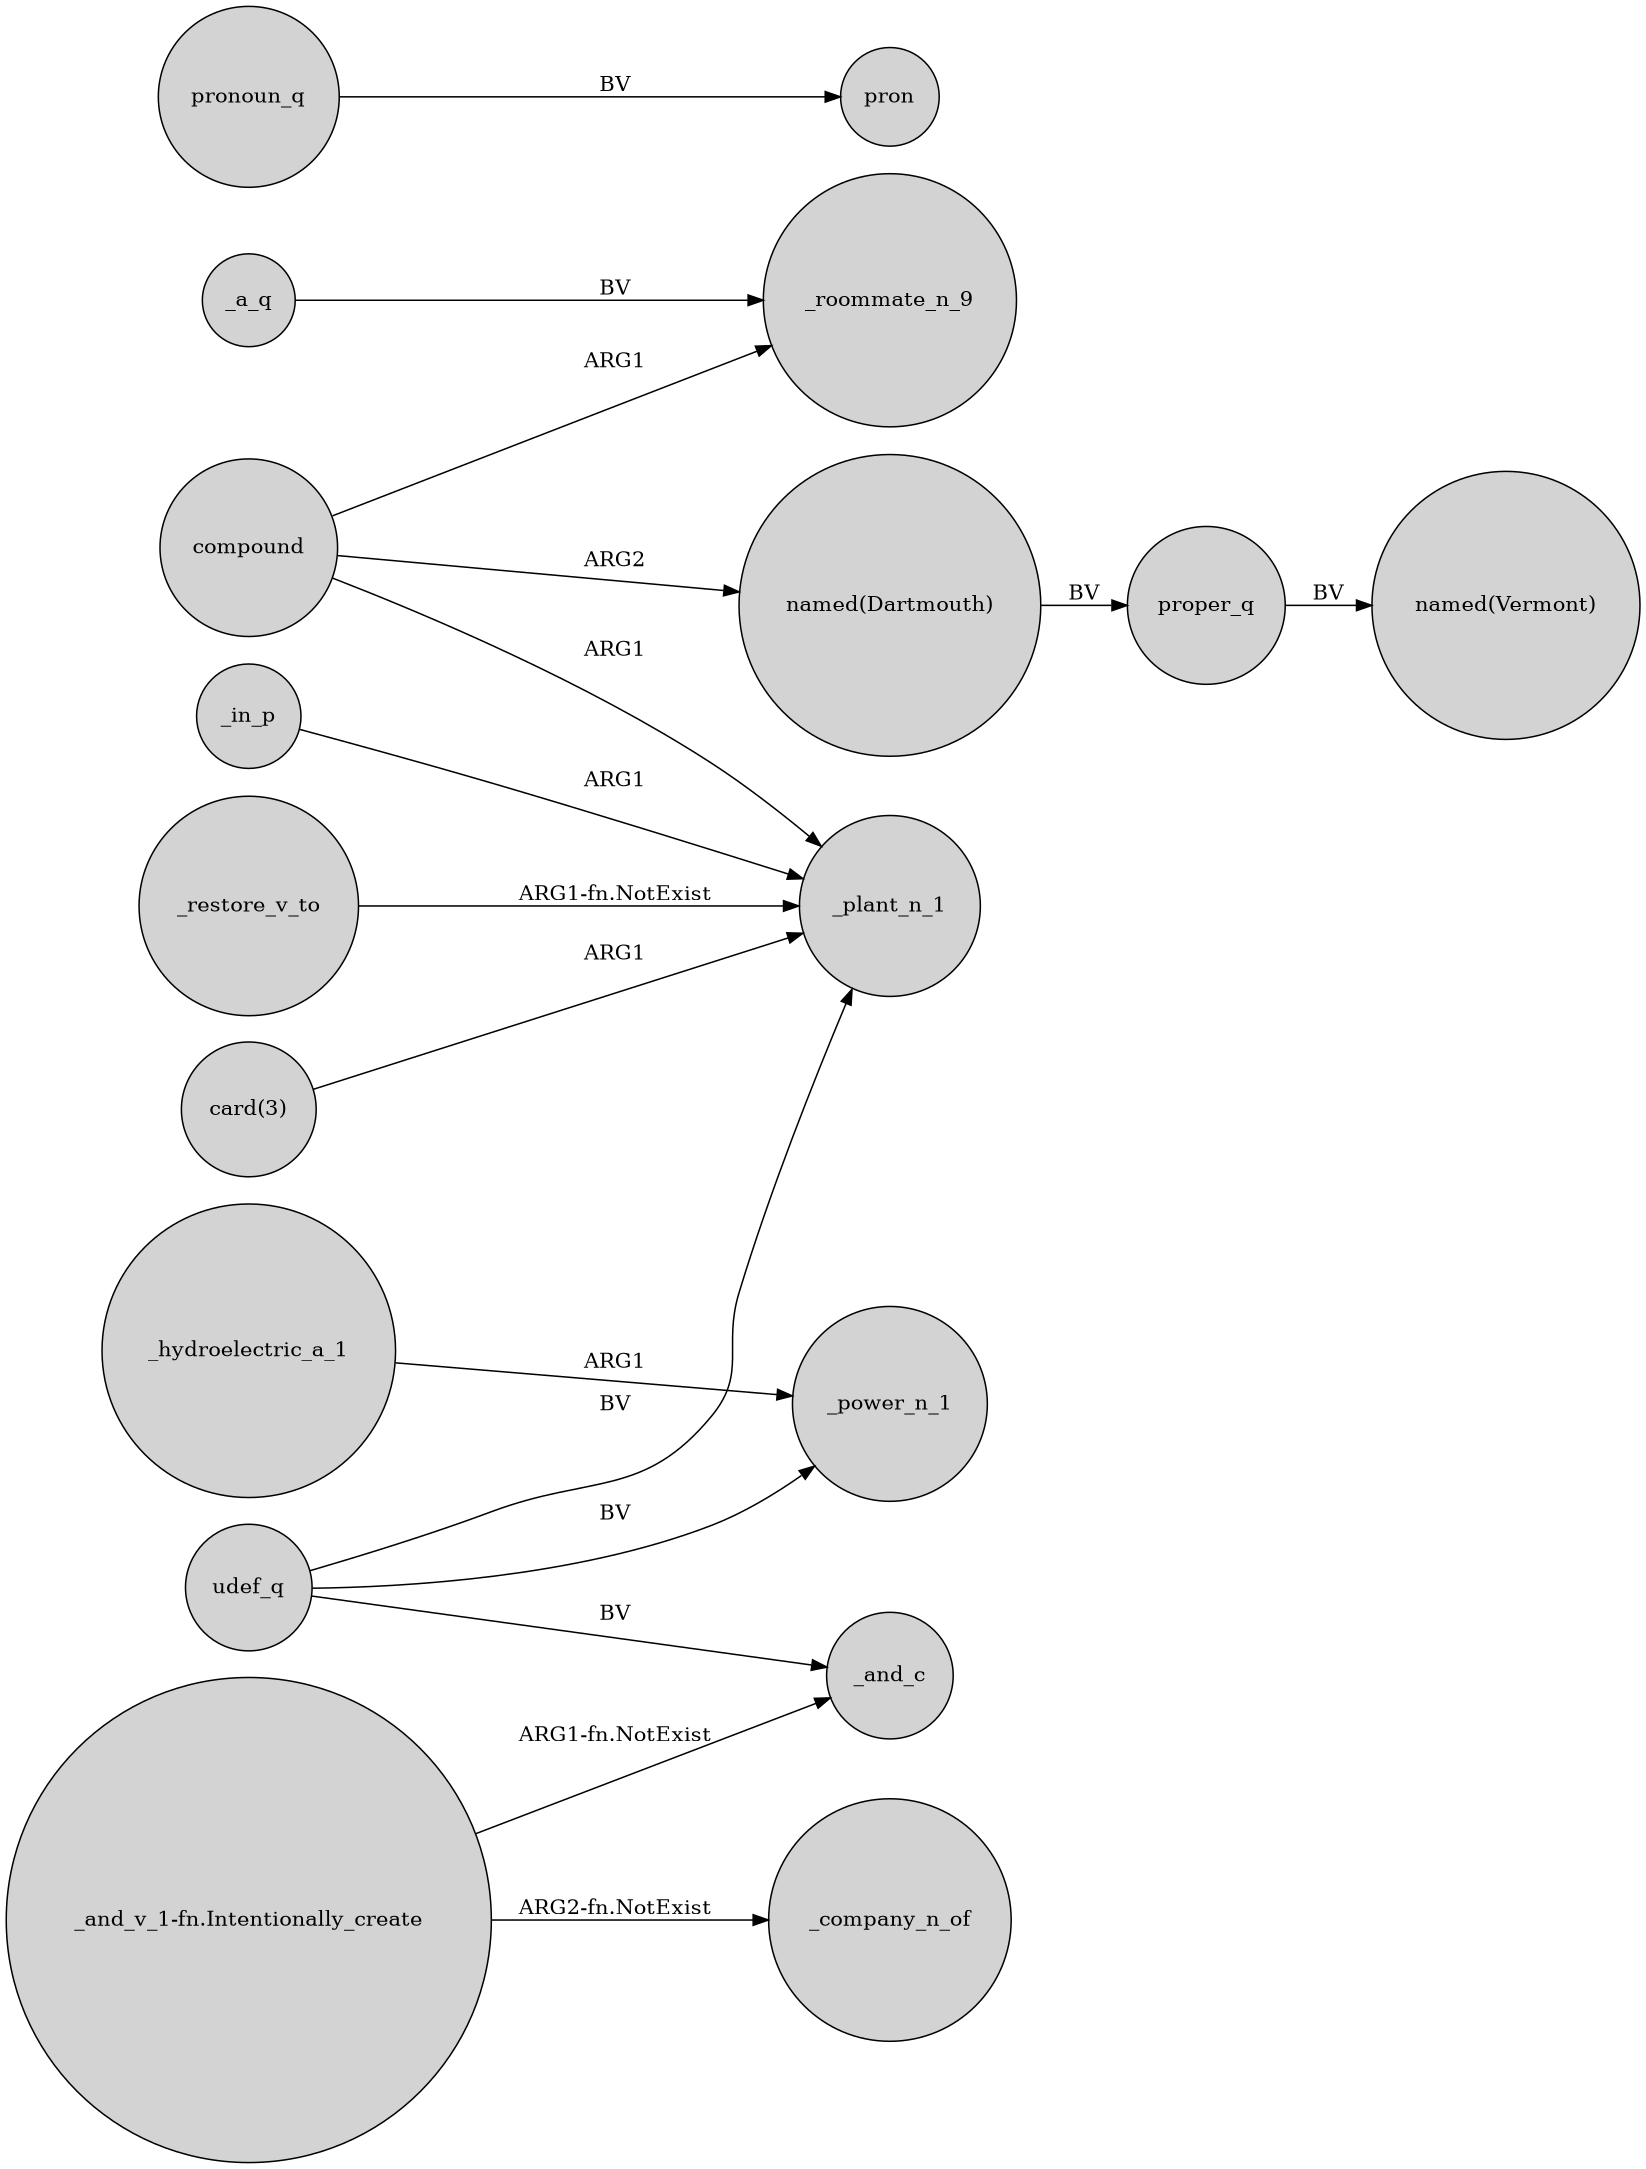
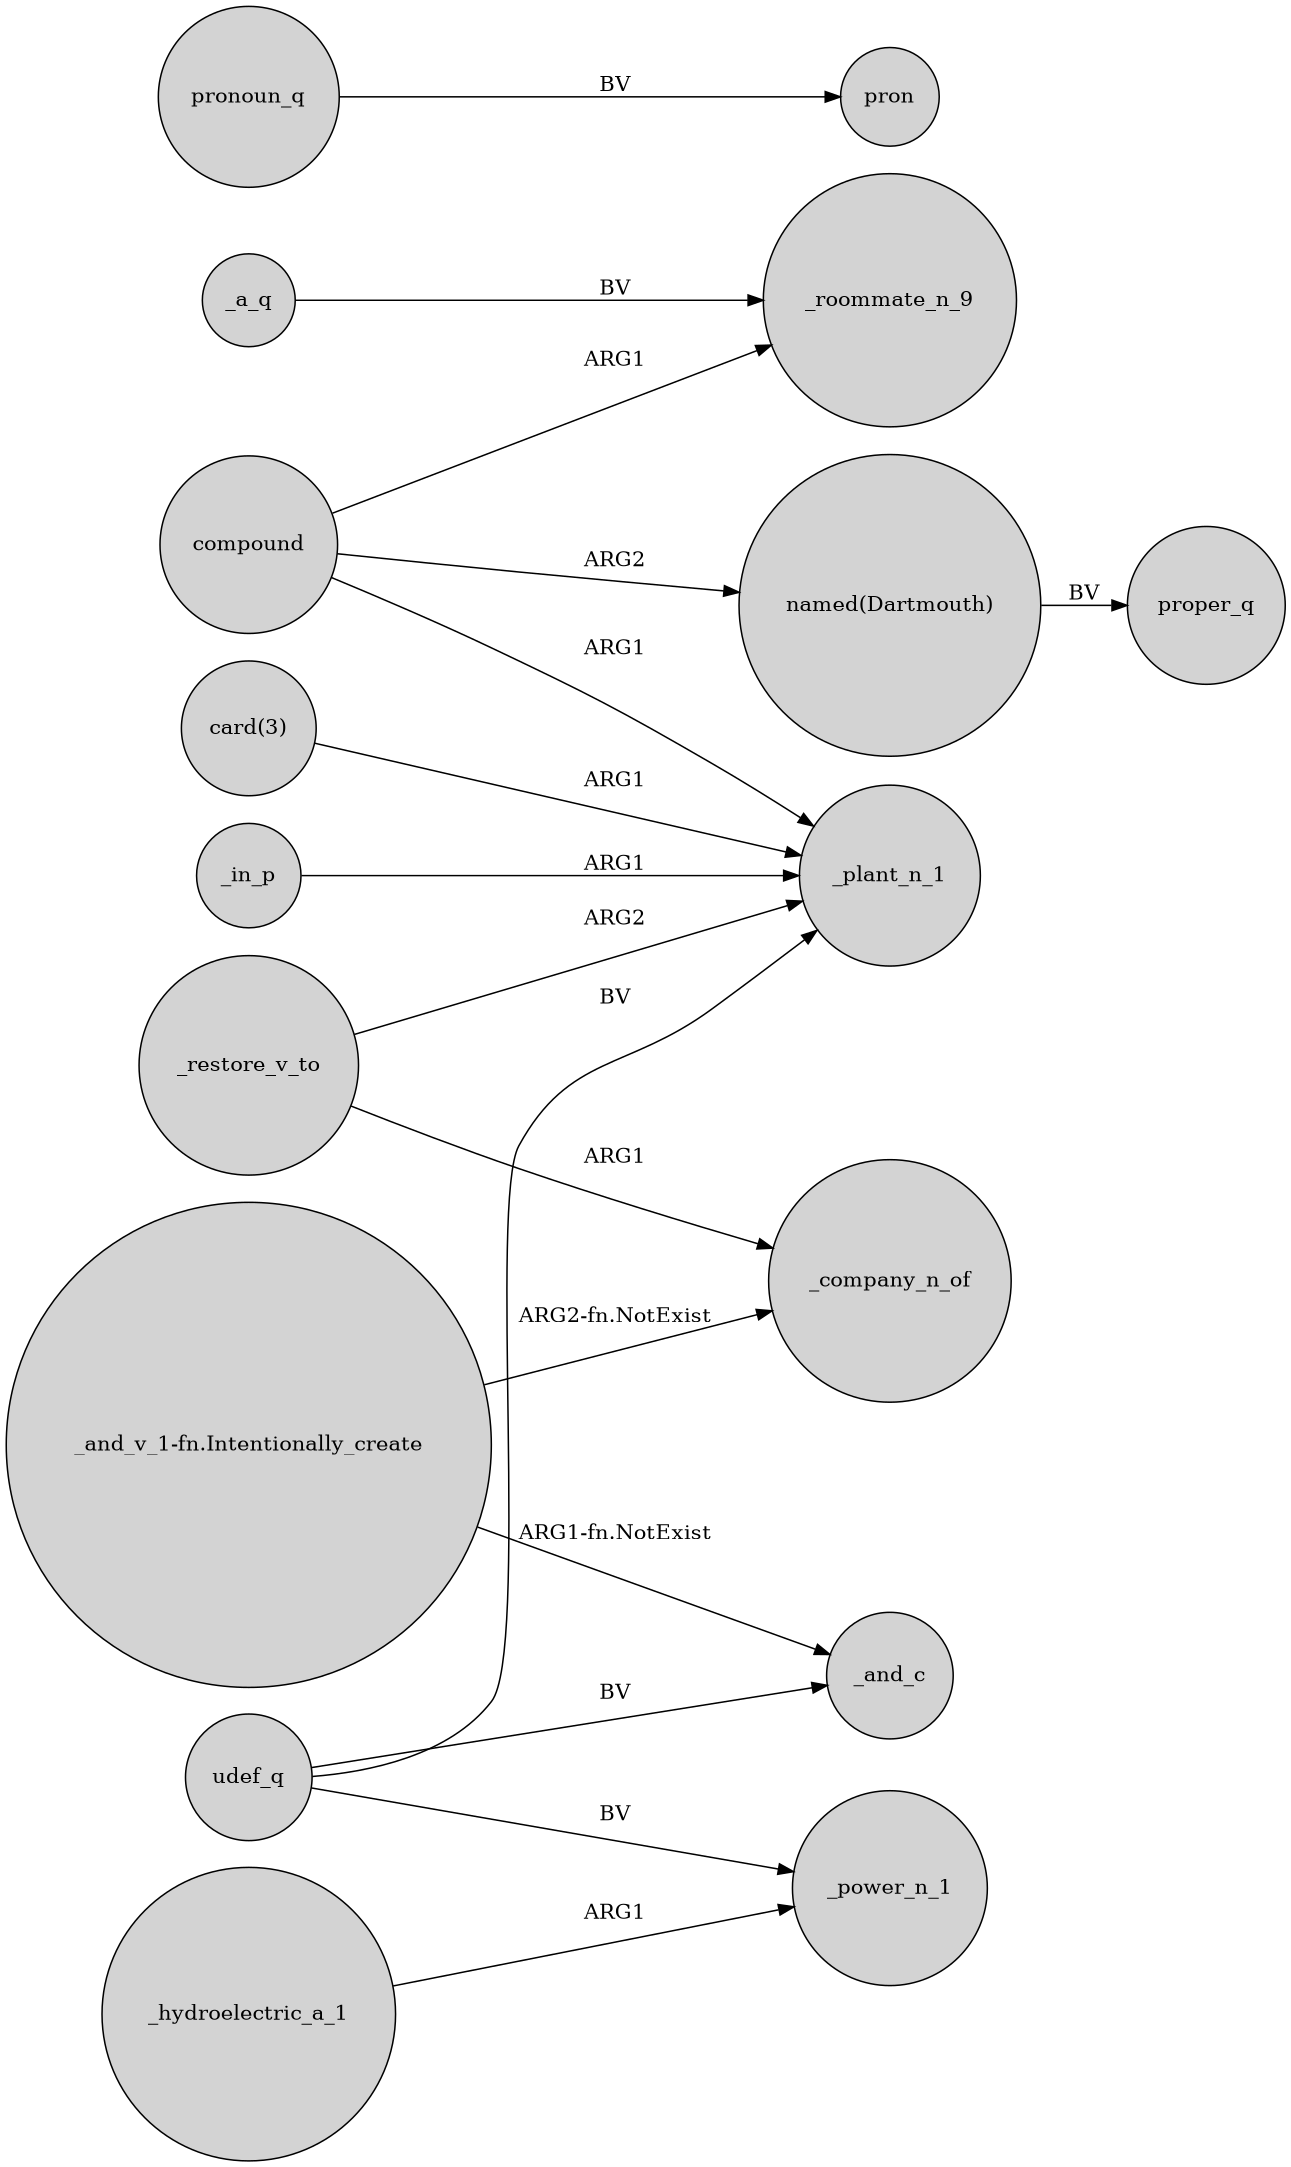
node "named(Vermont)": removed
edge "_restore_v_to" -> "_plant_n_1": label "ARG1-fn.NotExist" -> "ARG2"
edge "_restore_v_to" -> "_company_n_of": added, label "ARG1"
